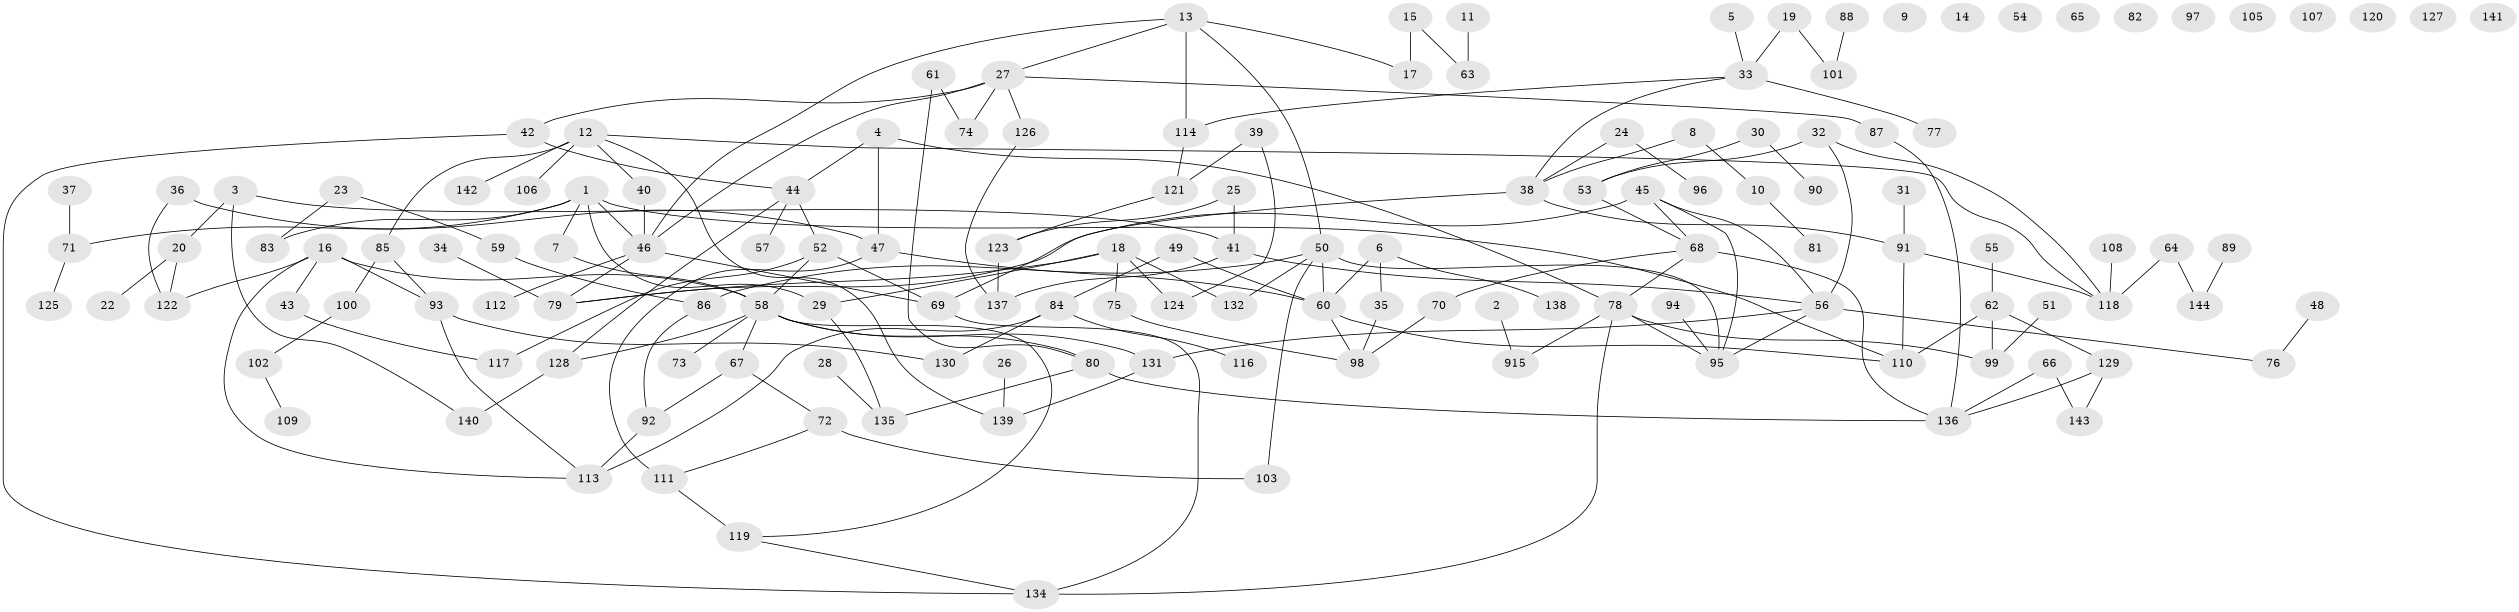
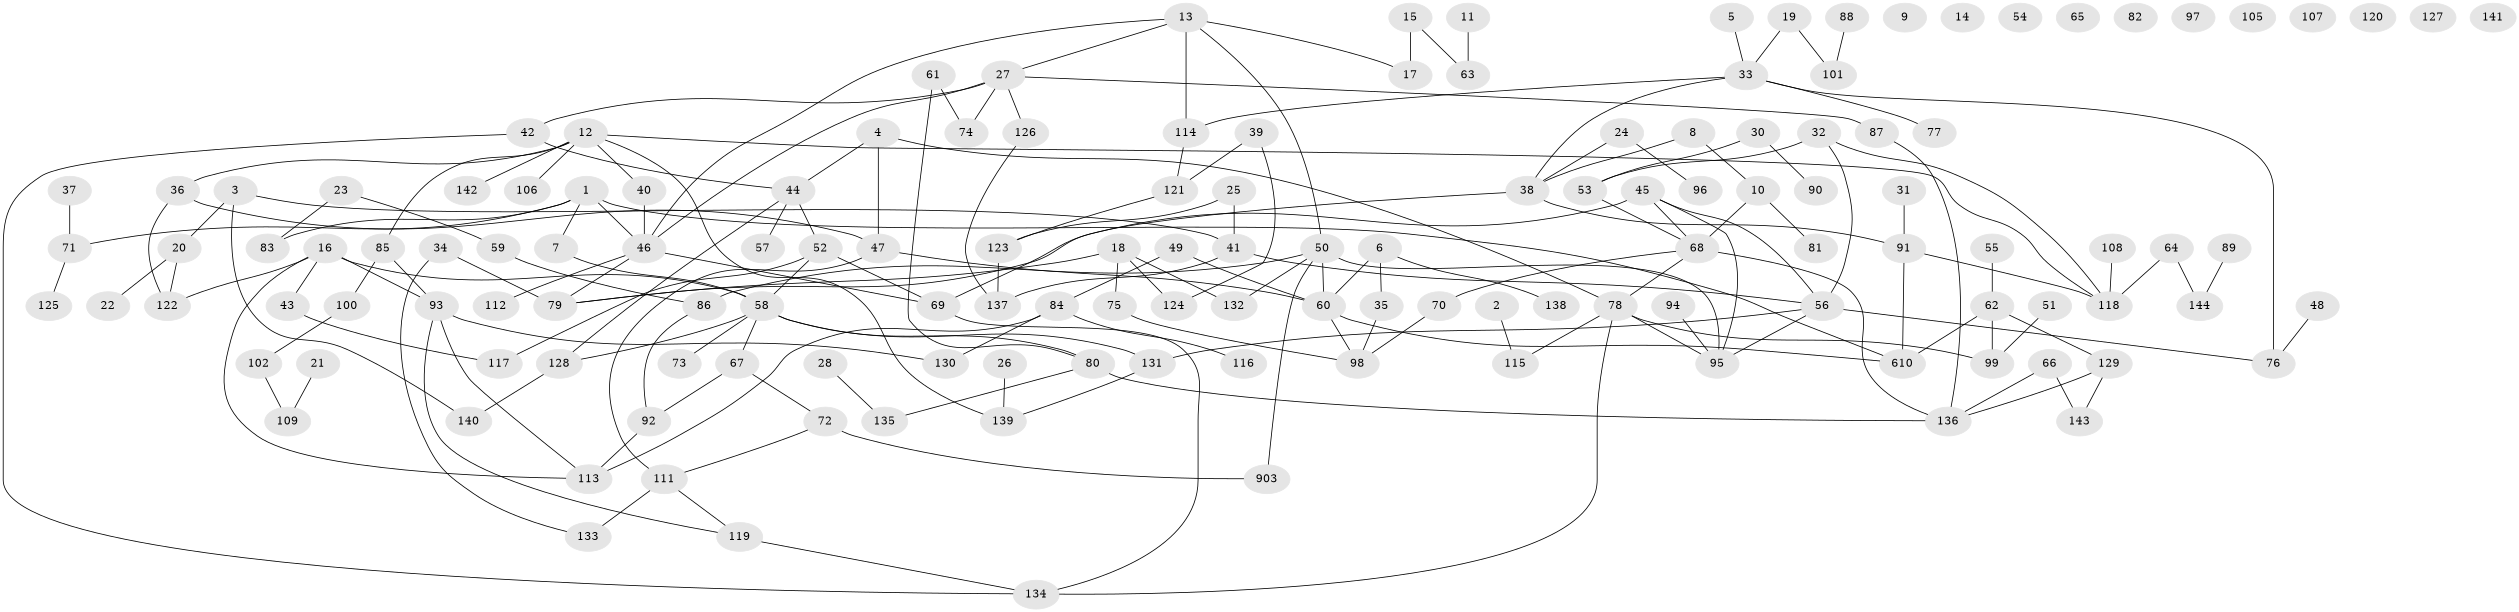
edge "33" -- "76": added
edge "12" -- "36": added
edge "10" -- "68": added
node "29": removed
node "21": added
node "915": label "915" -> "115"
node "110": label "110" -> "610"
edge "58" -- "119": now "93" -- "119"
node "103": label "103" -> "903"
node "133": added
